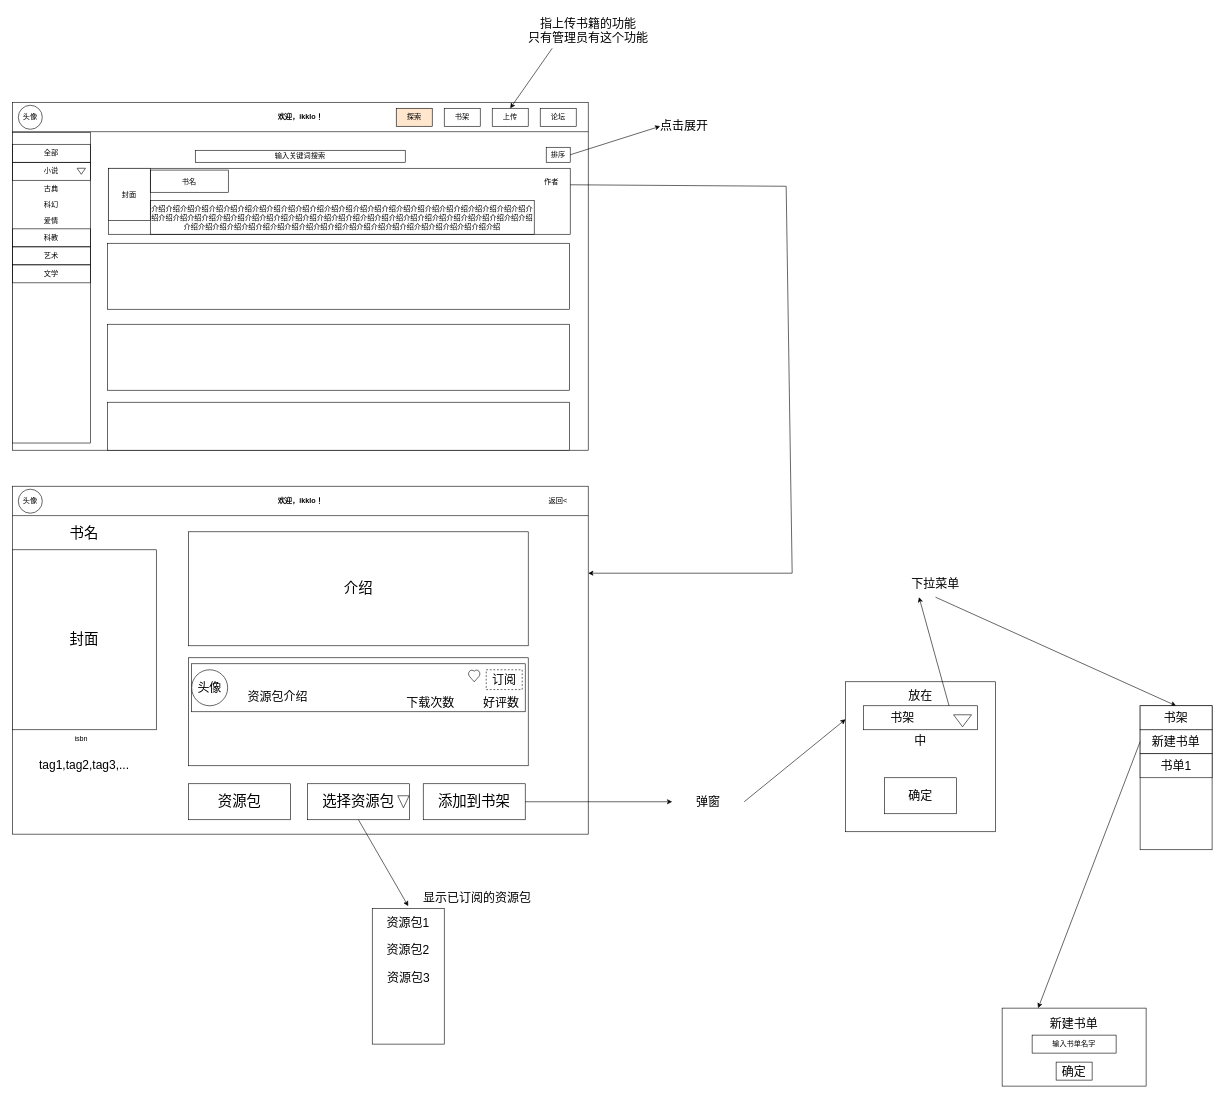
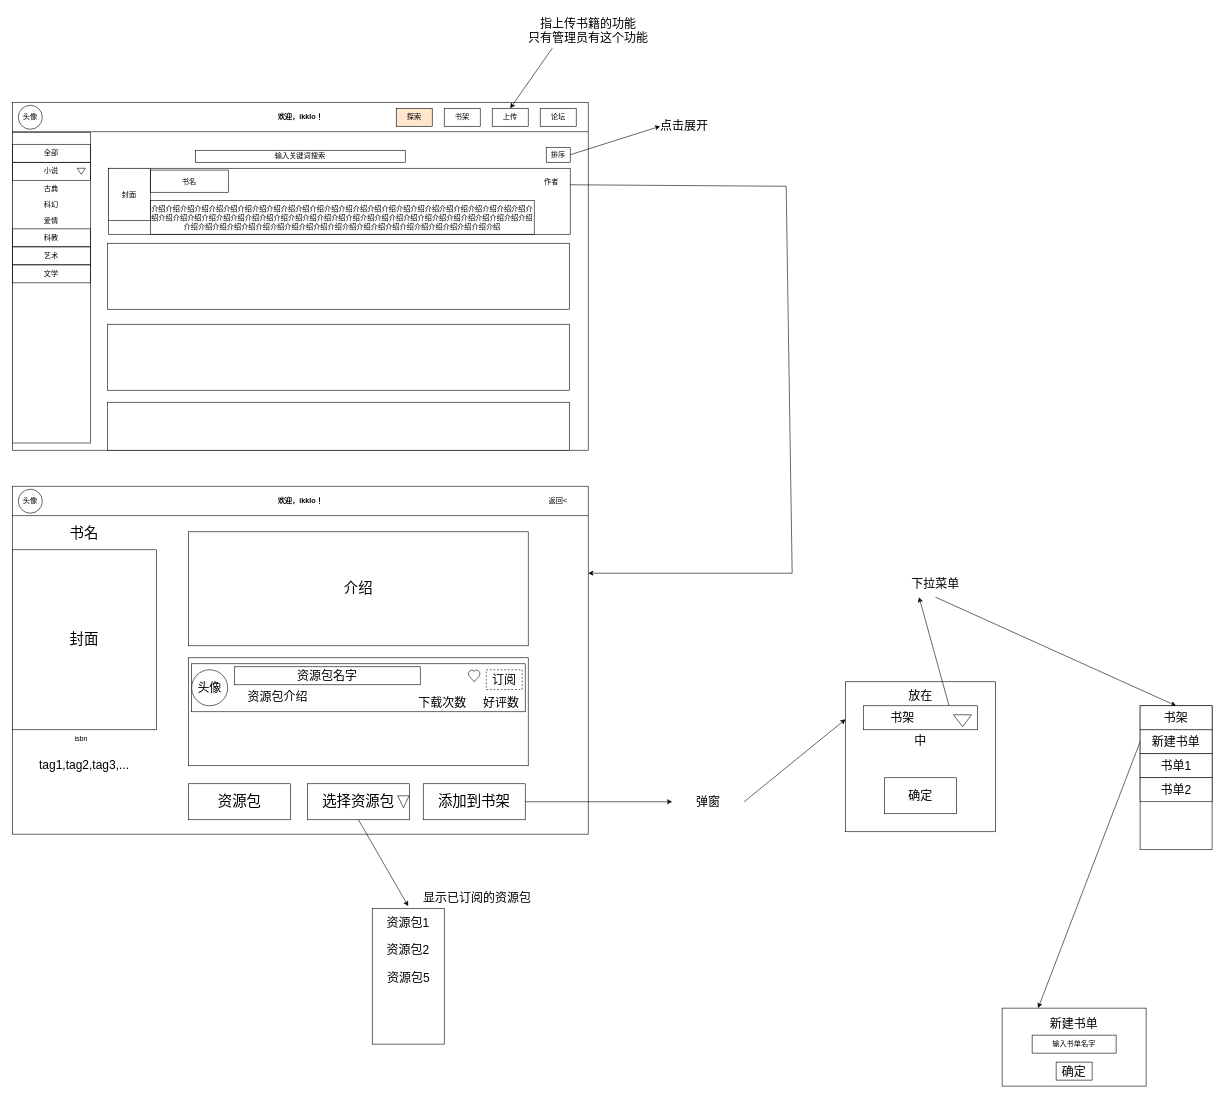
node "资源包名字": added
node "下载次数": moved (431, 703) -> (443, 703)
node "书单2": added
node "资源包3": label "资源包3" -> "资源包5"
